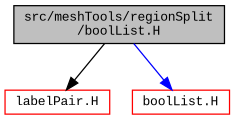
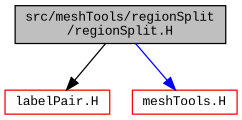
node "src/meshTools/regionSplit /boolList.H": label "src/meshTools/regionSplit /boolList.H" -> "src/meshTools/regionSplit /regionSplit.H"
node "boolList.H": label "boolList.H" -> "meshTools.H"
